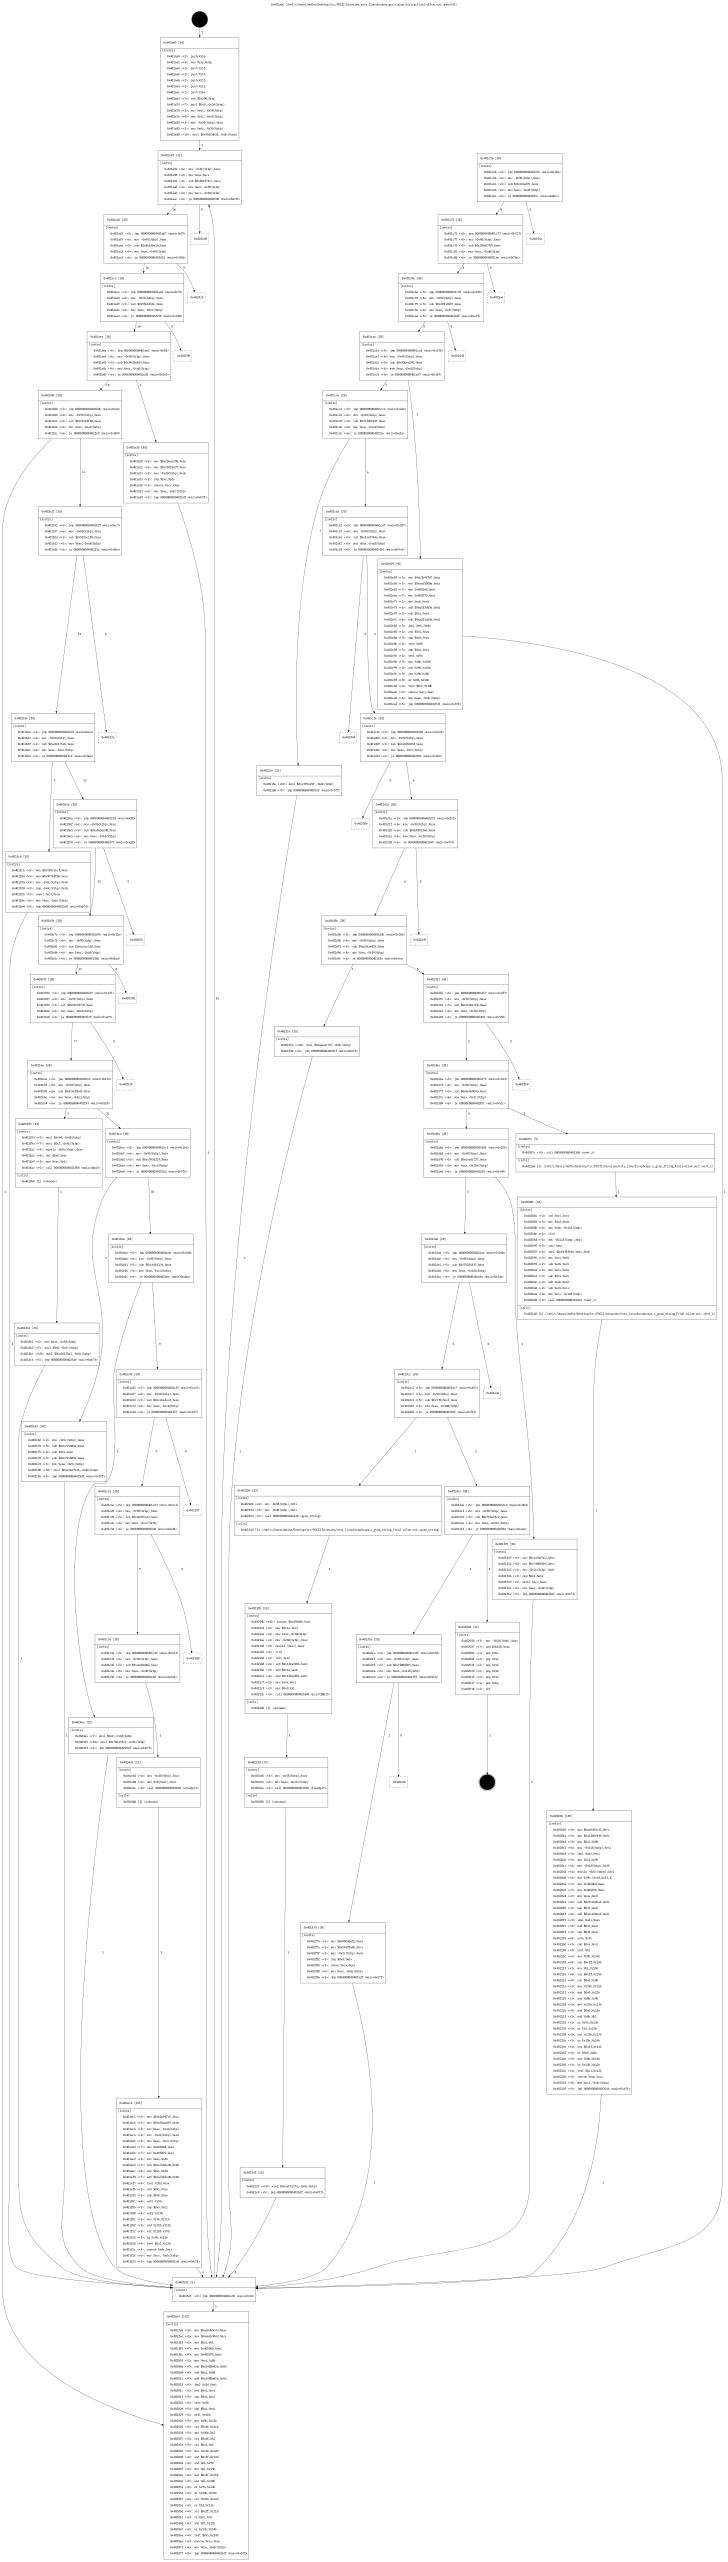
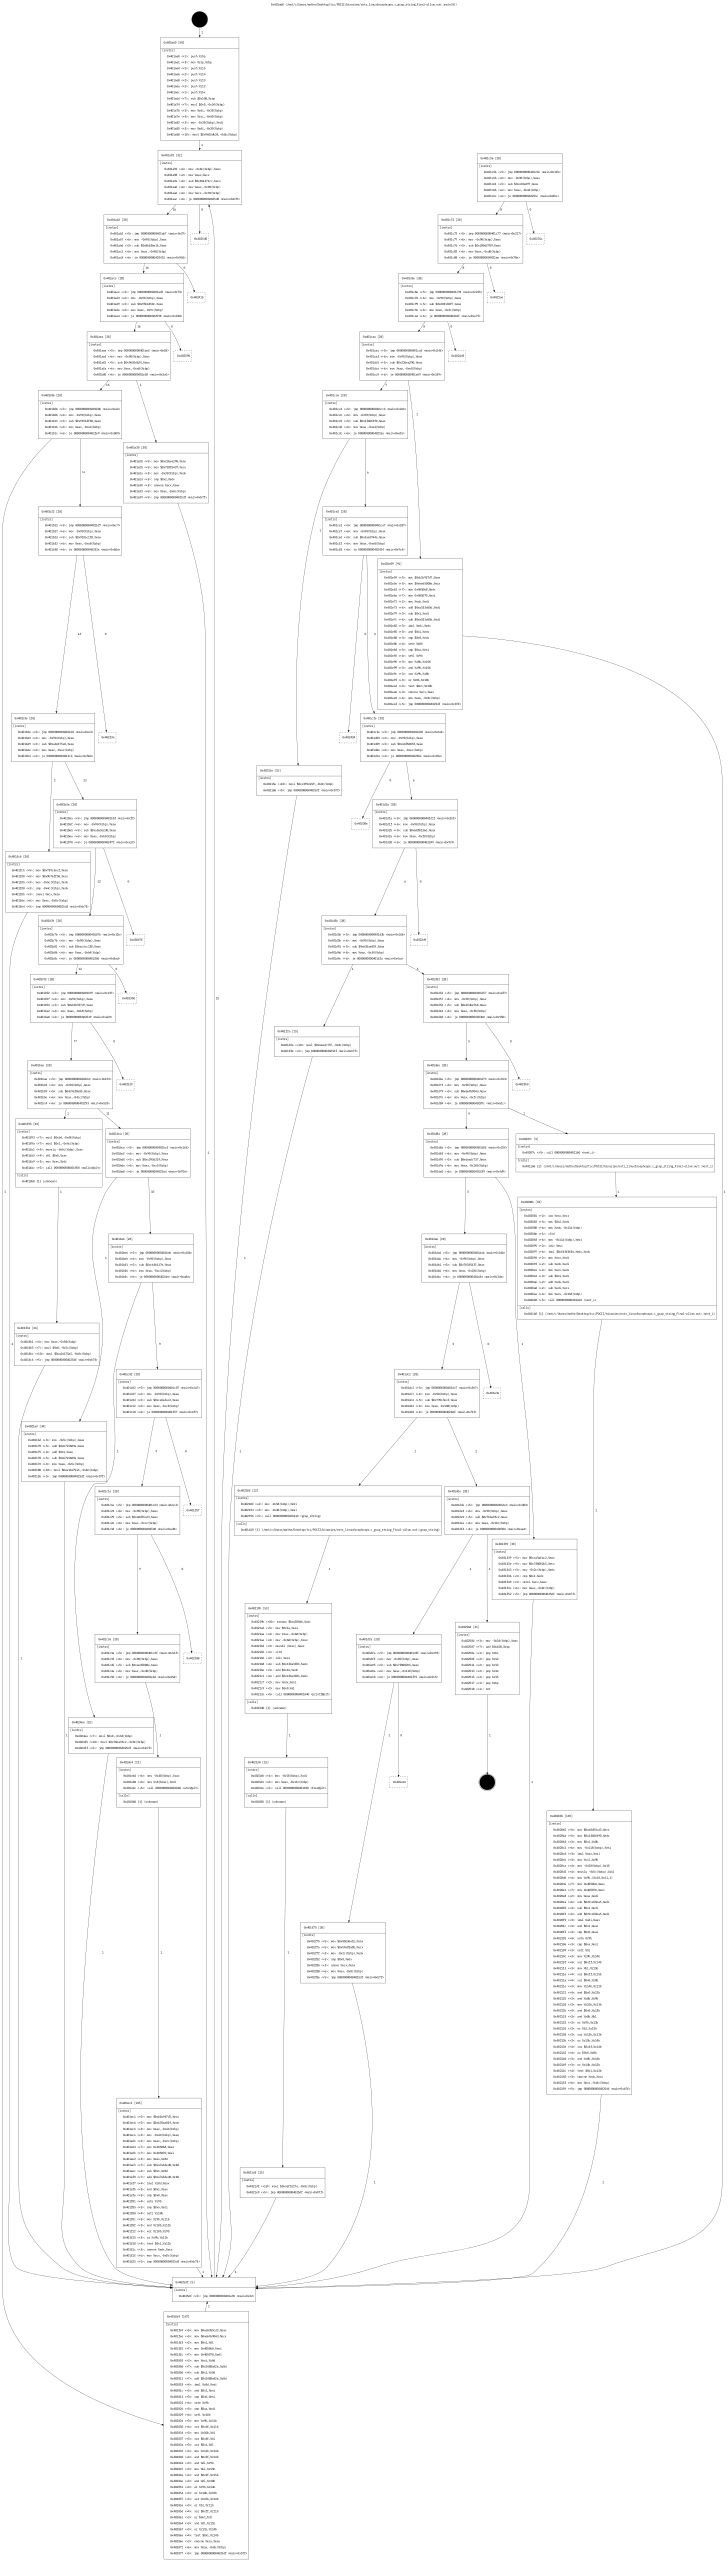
edge "0x4025df [5]" -> "0x401fe9 [147]": reversed
